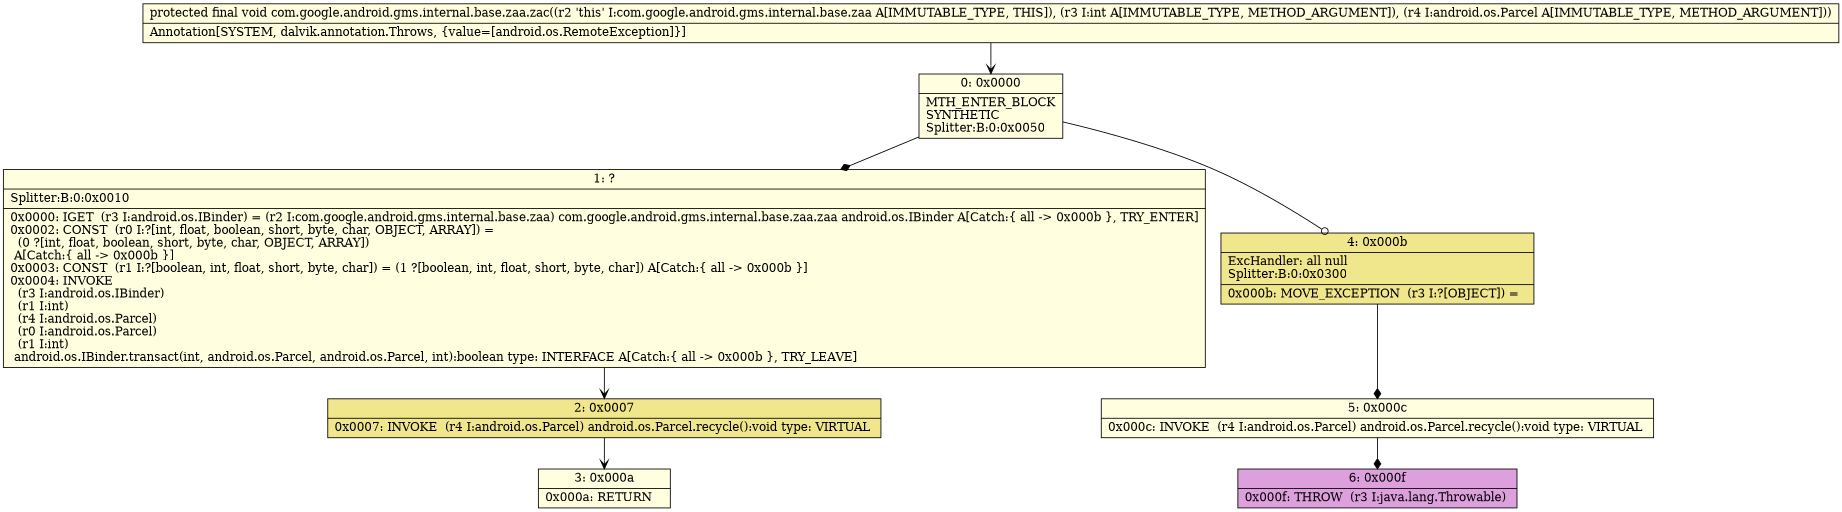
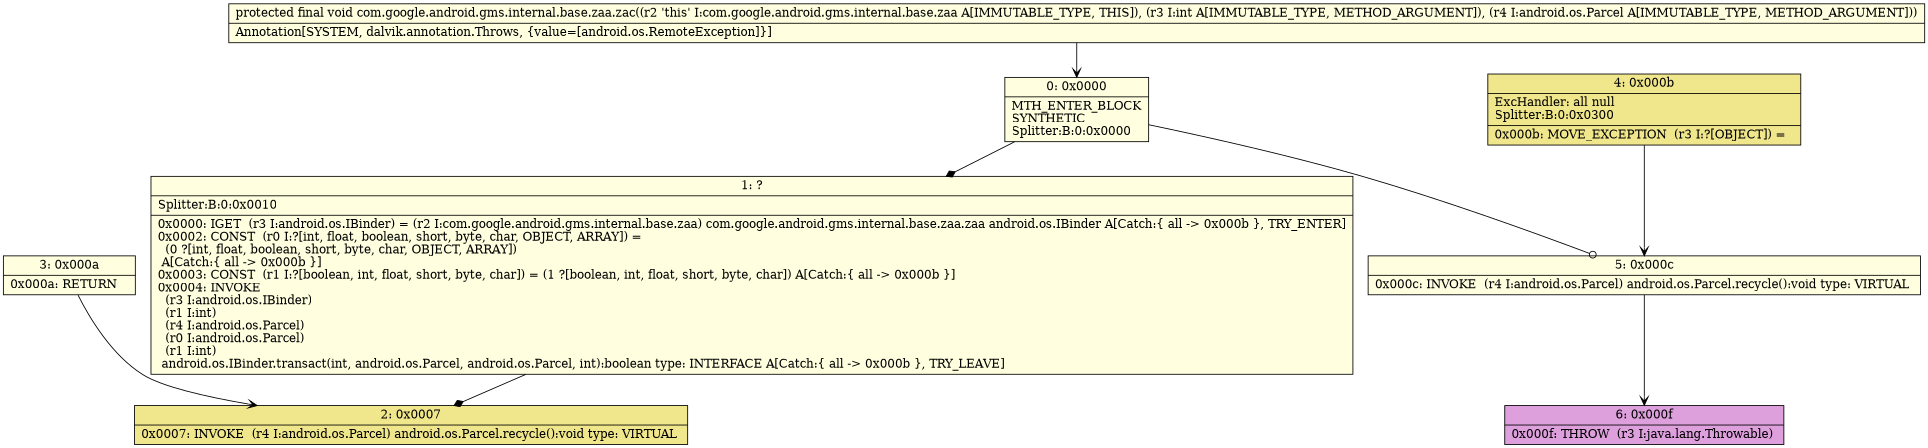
node "0: 0x0000": text "Splitter:B:0:0x0050" -> "Splitter:B:0:0x0000"
edge "0: 0x0000" -> "4: 0x000b": now "0: 0x0000" -> "5: 0x000c"
edge "4: 0x000b" -> "5: 0x000c": arrowhead diamond -> vee
edge "1: ?" -> "2: 0x0007": arrowhead vee -> diamond
edge "5: 0x000c" -> "6: 0x000f": arrowhead diamond -> vee
edge "2: 0x0007" -> "3: 0x000a": reversed
